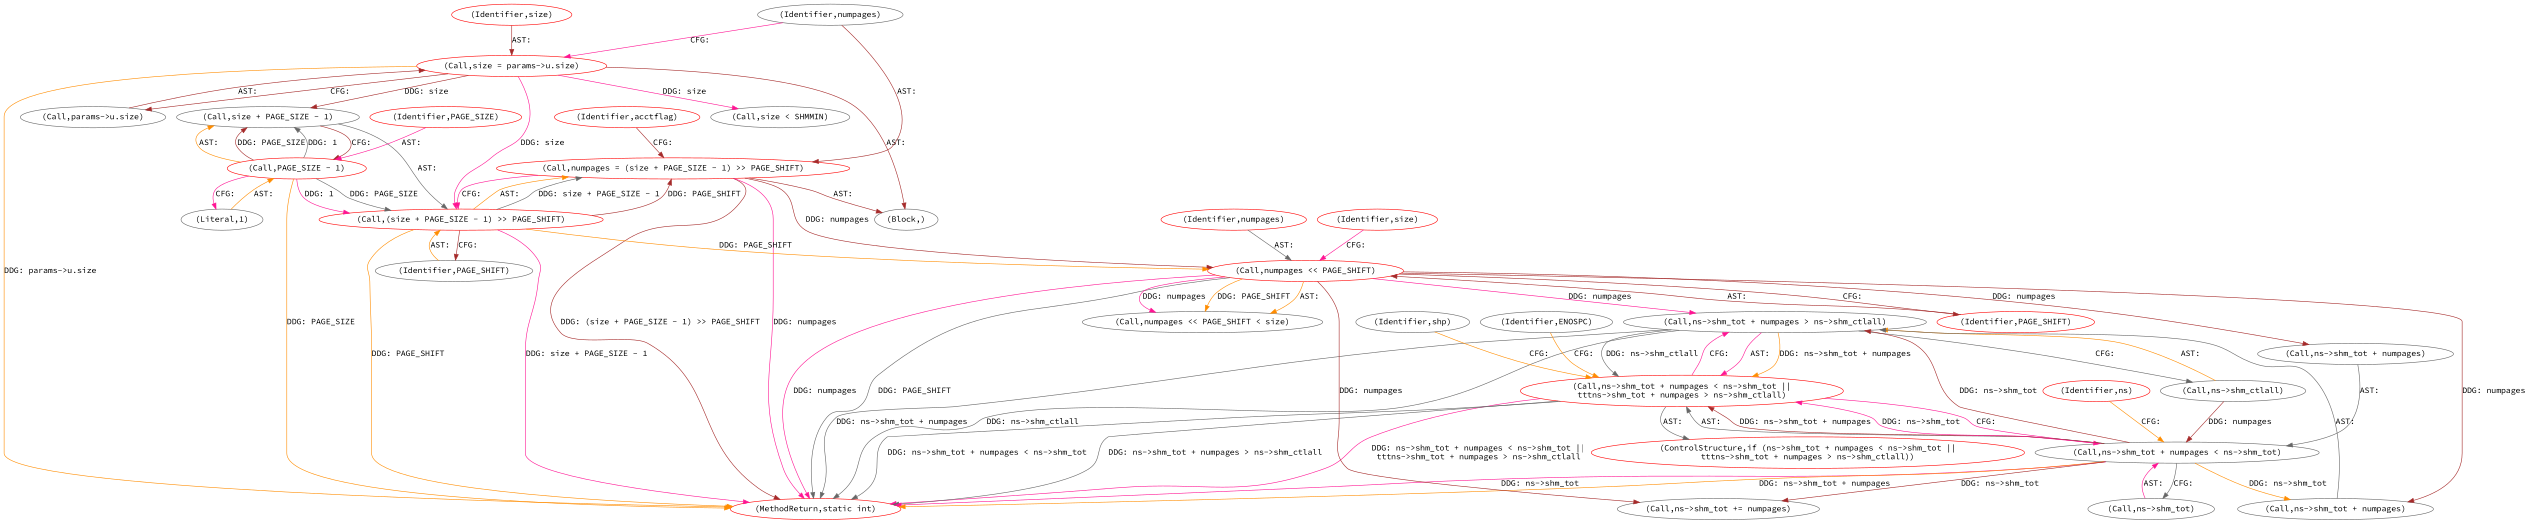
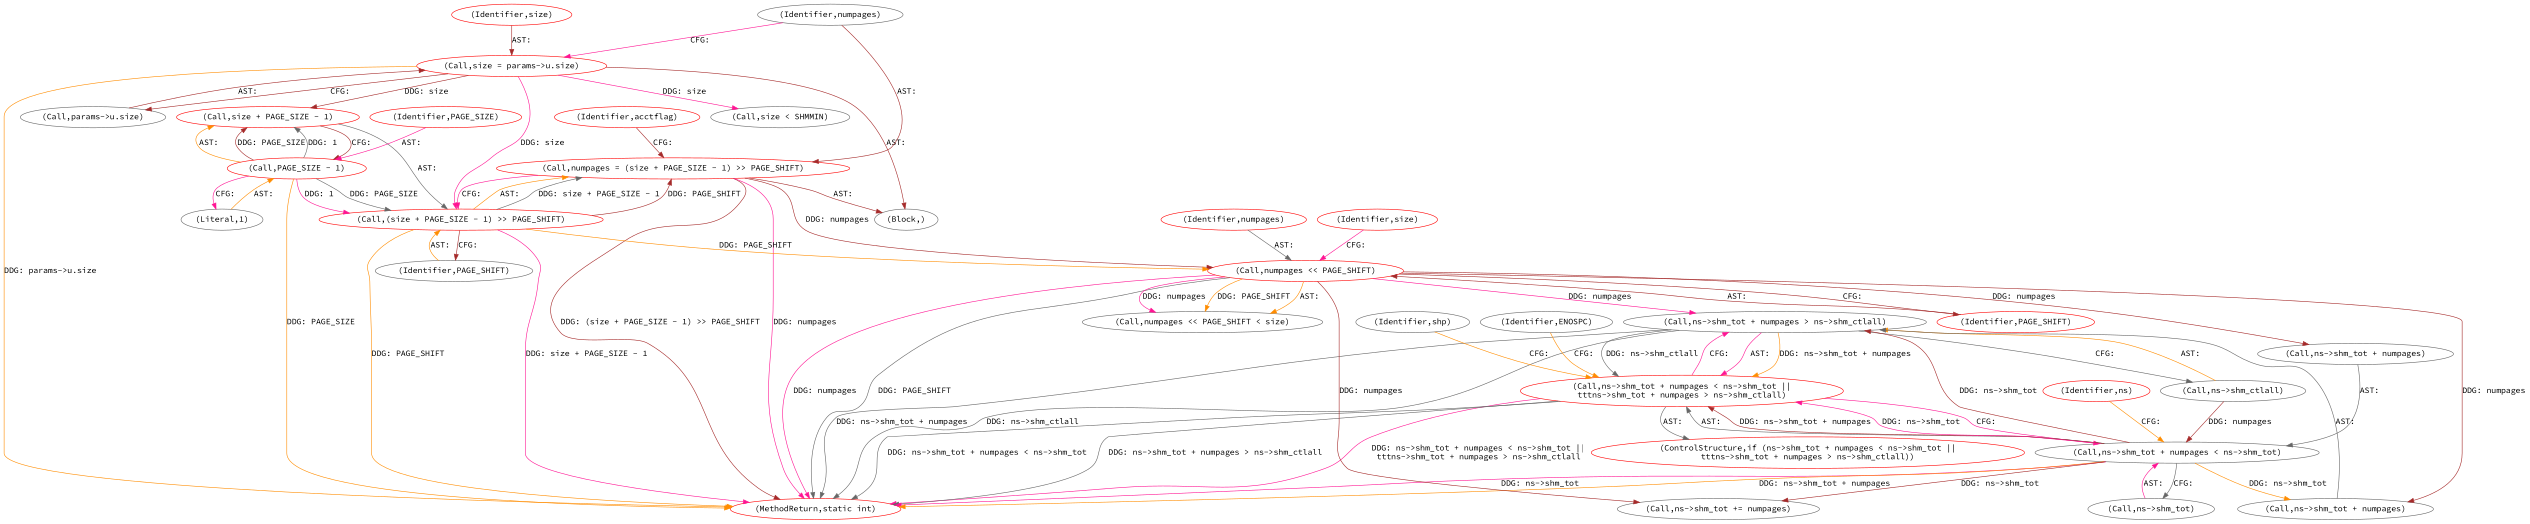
node "(Call,size + PAGE_SIZE - 1)": color gray40 -> red
